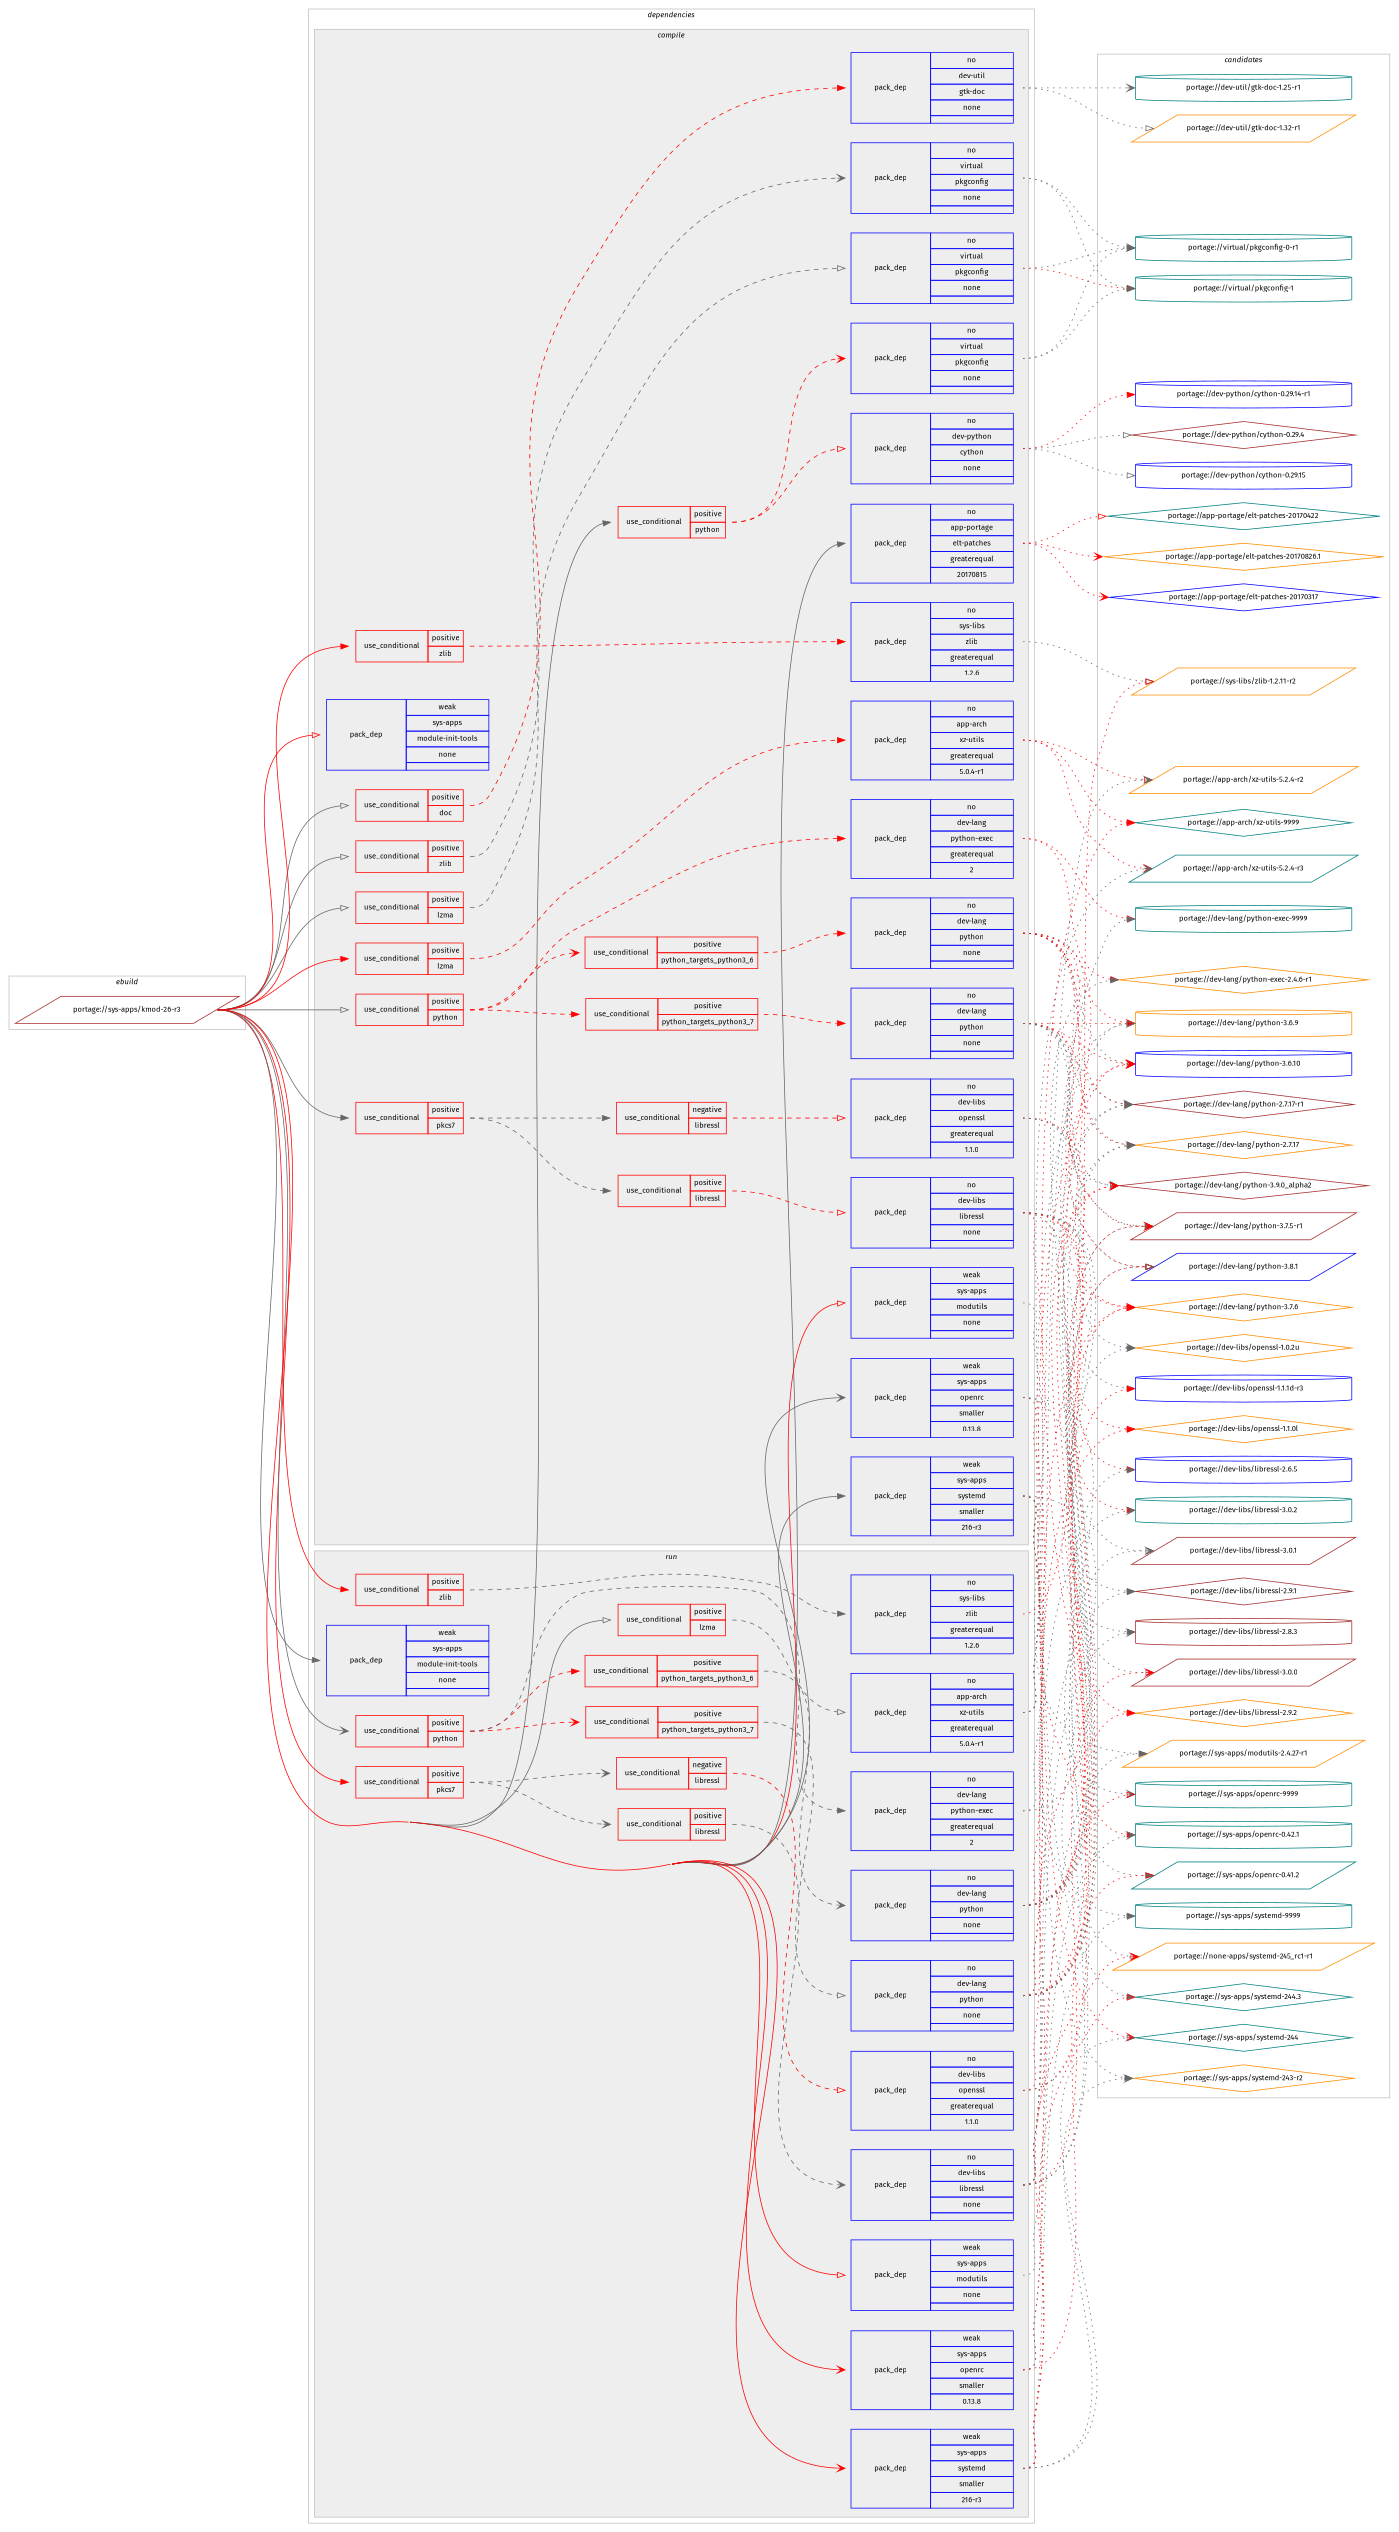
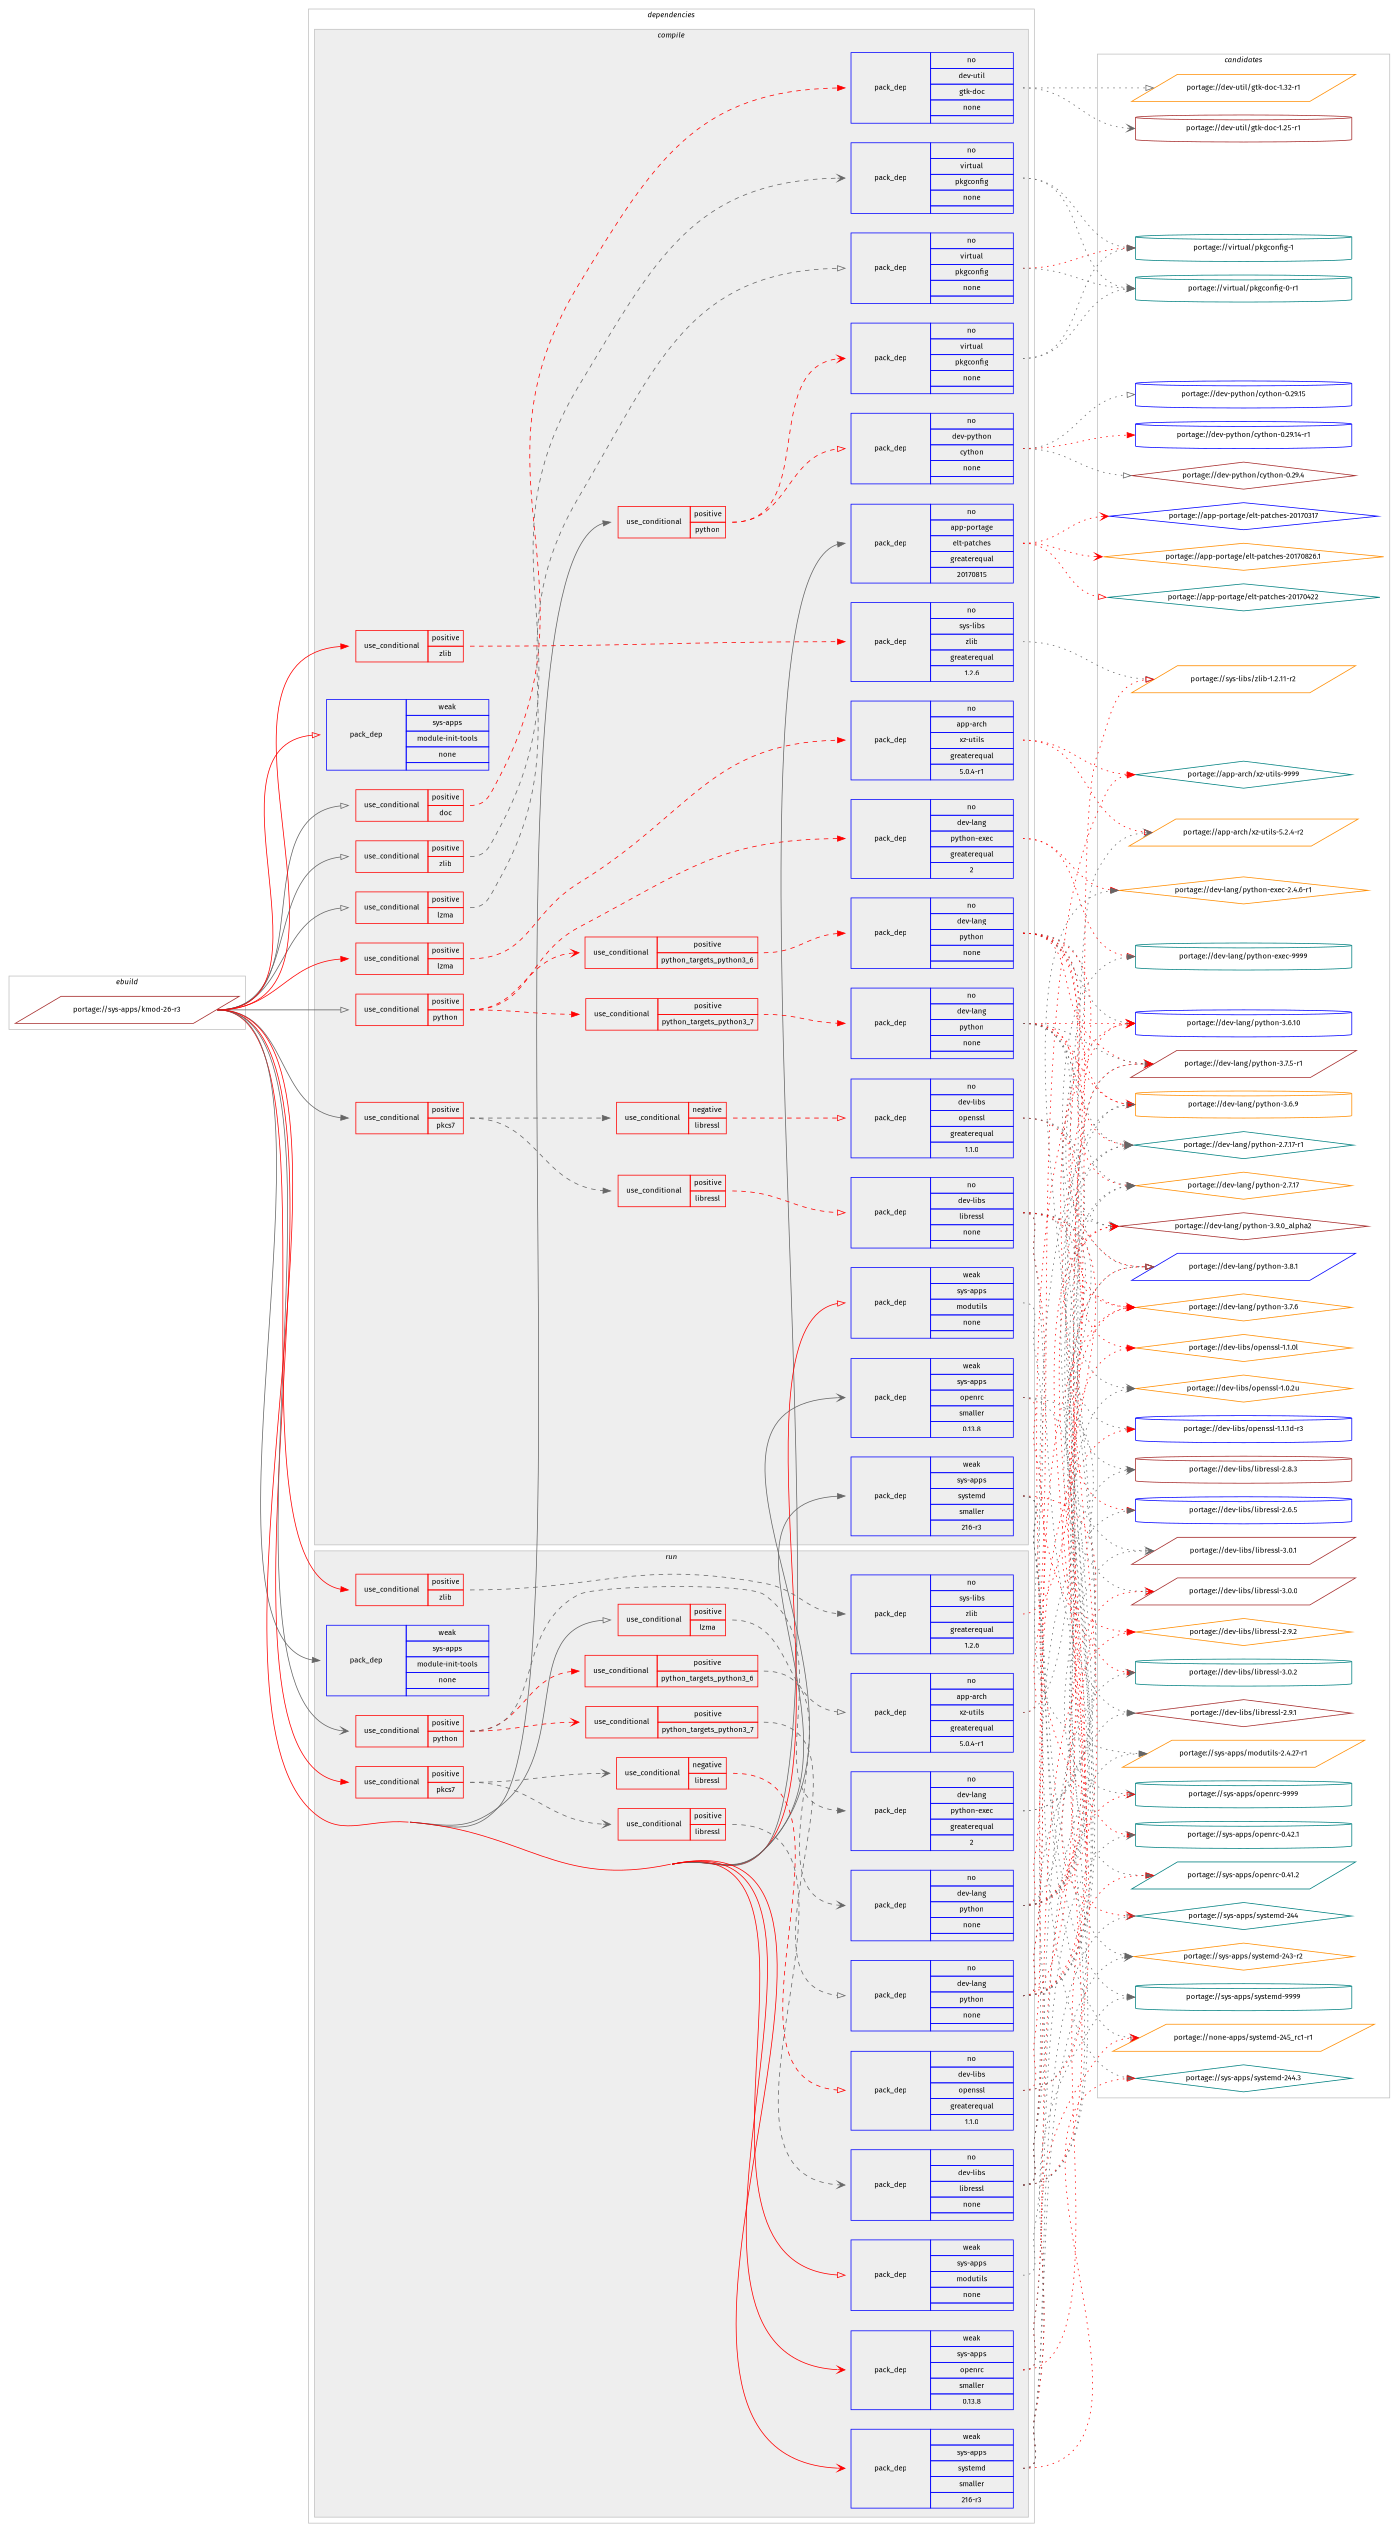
node "portage://dev-util/gtk-doc-1.25-r1": color teal -> brown
node "portage://app-arch/xz-utils-5.2.4-r3": removed
node "portage://dev-lang/python-2.7.17-r1": color brown -> teal
